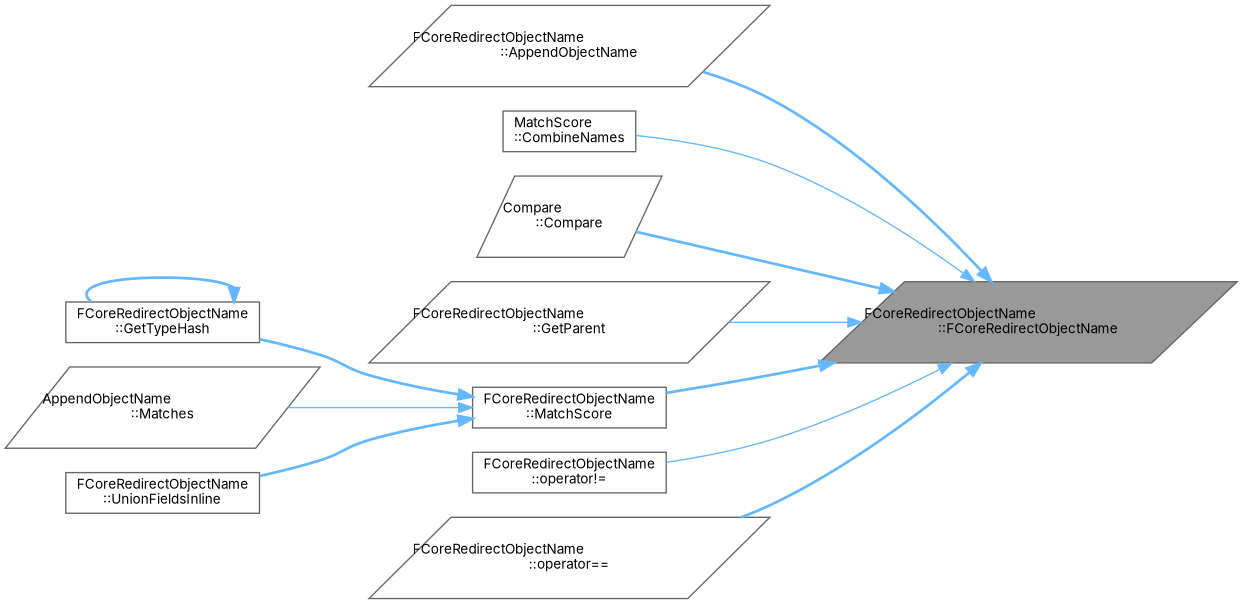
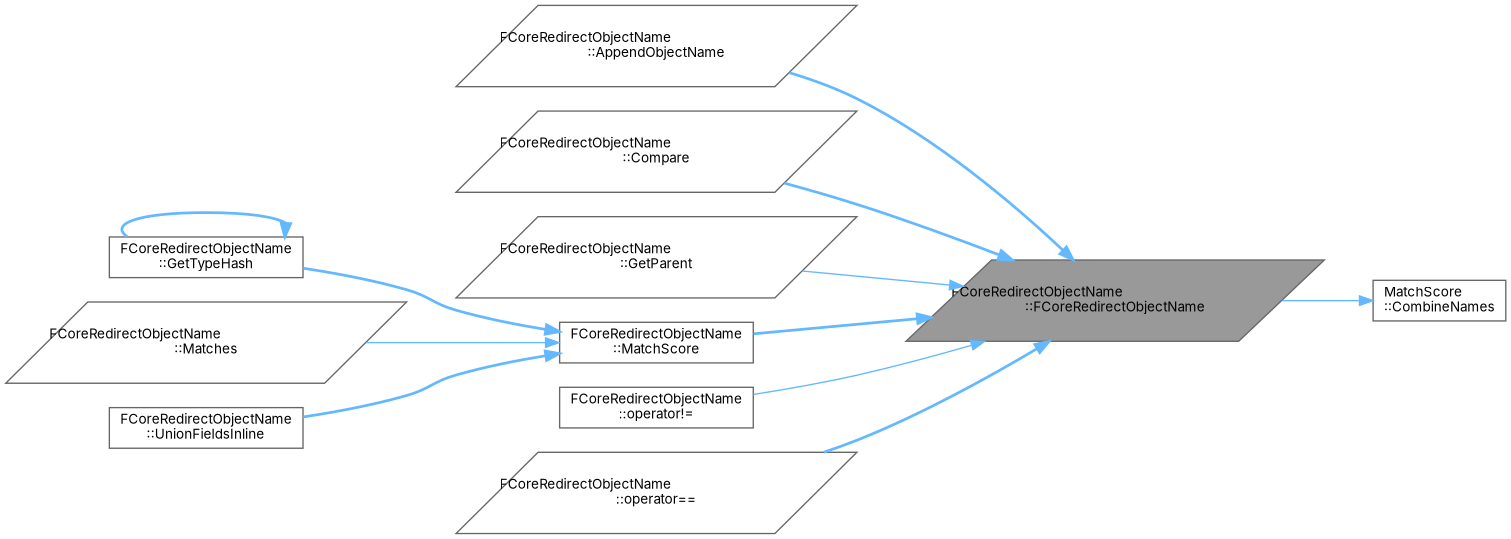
edge "MatchScore ::CombineNames" -> "FCoreRedirectObjectName ::FCoreRedirectObjectName": reversed
node "Compare ::Compare": label "Compare ::Compare" -> "FCoreRedirectObjectName ::Compare"
node "AppendObjectName ::Matches": label "AppendObjectName ::Matches" -> "FCoreRedirectObjectName ::Matches"
